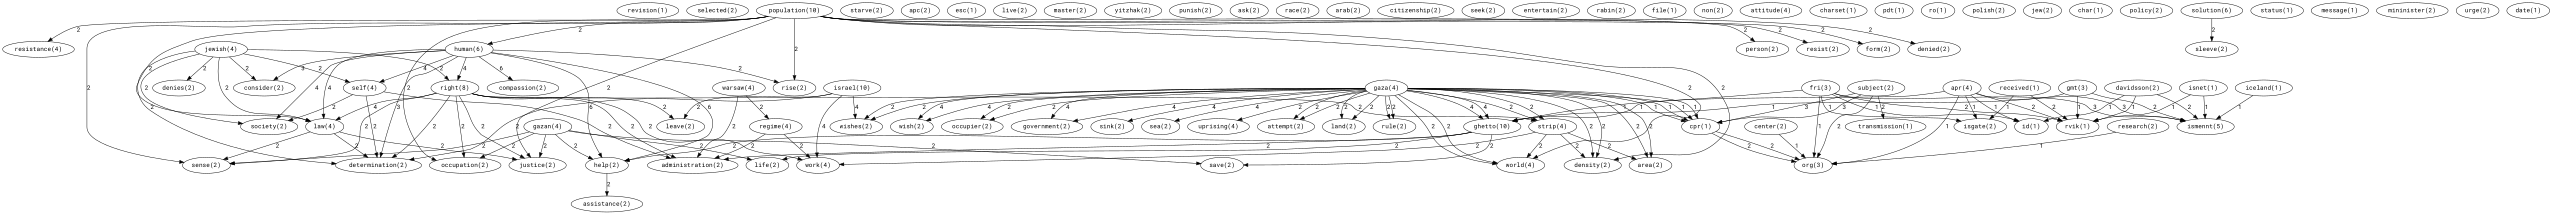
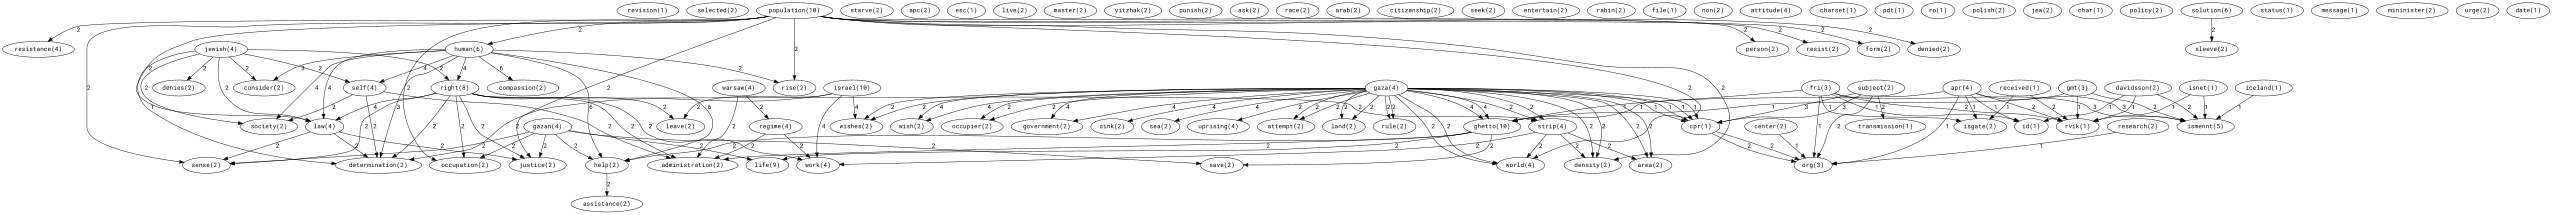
edge "jewish(4)" -> "determination(2)": label "2" -> "1"
node "life(2)": label "life(2)" -> "life(9)"
